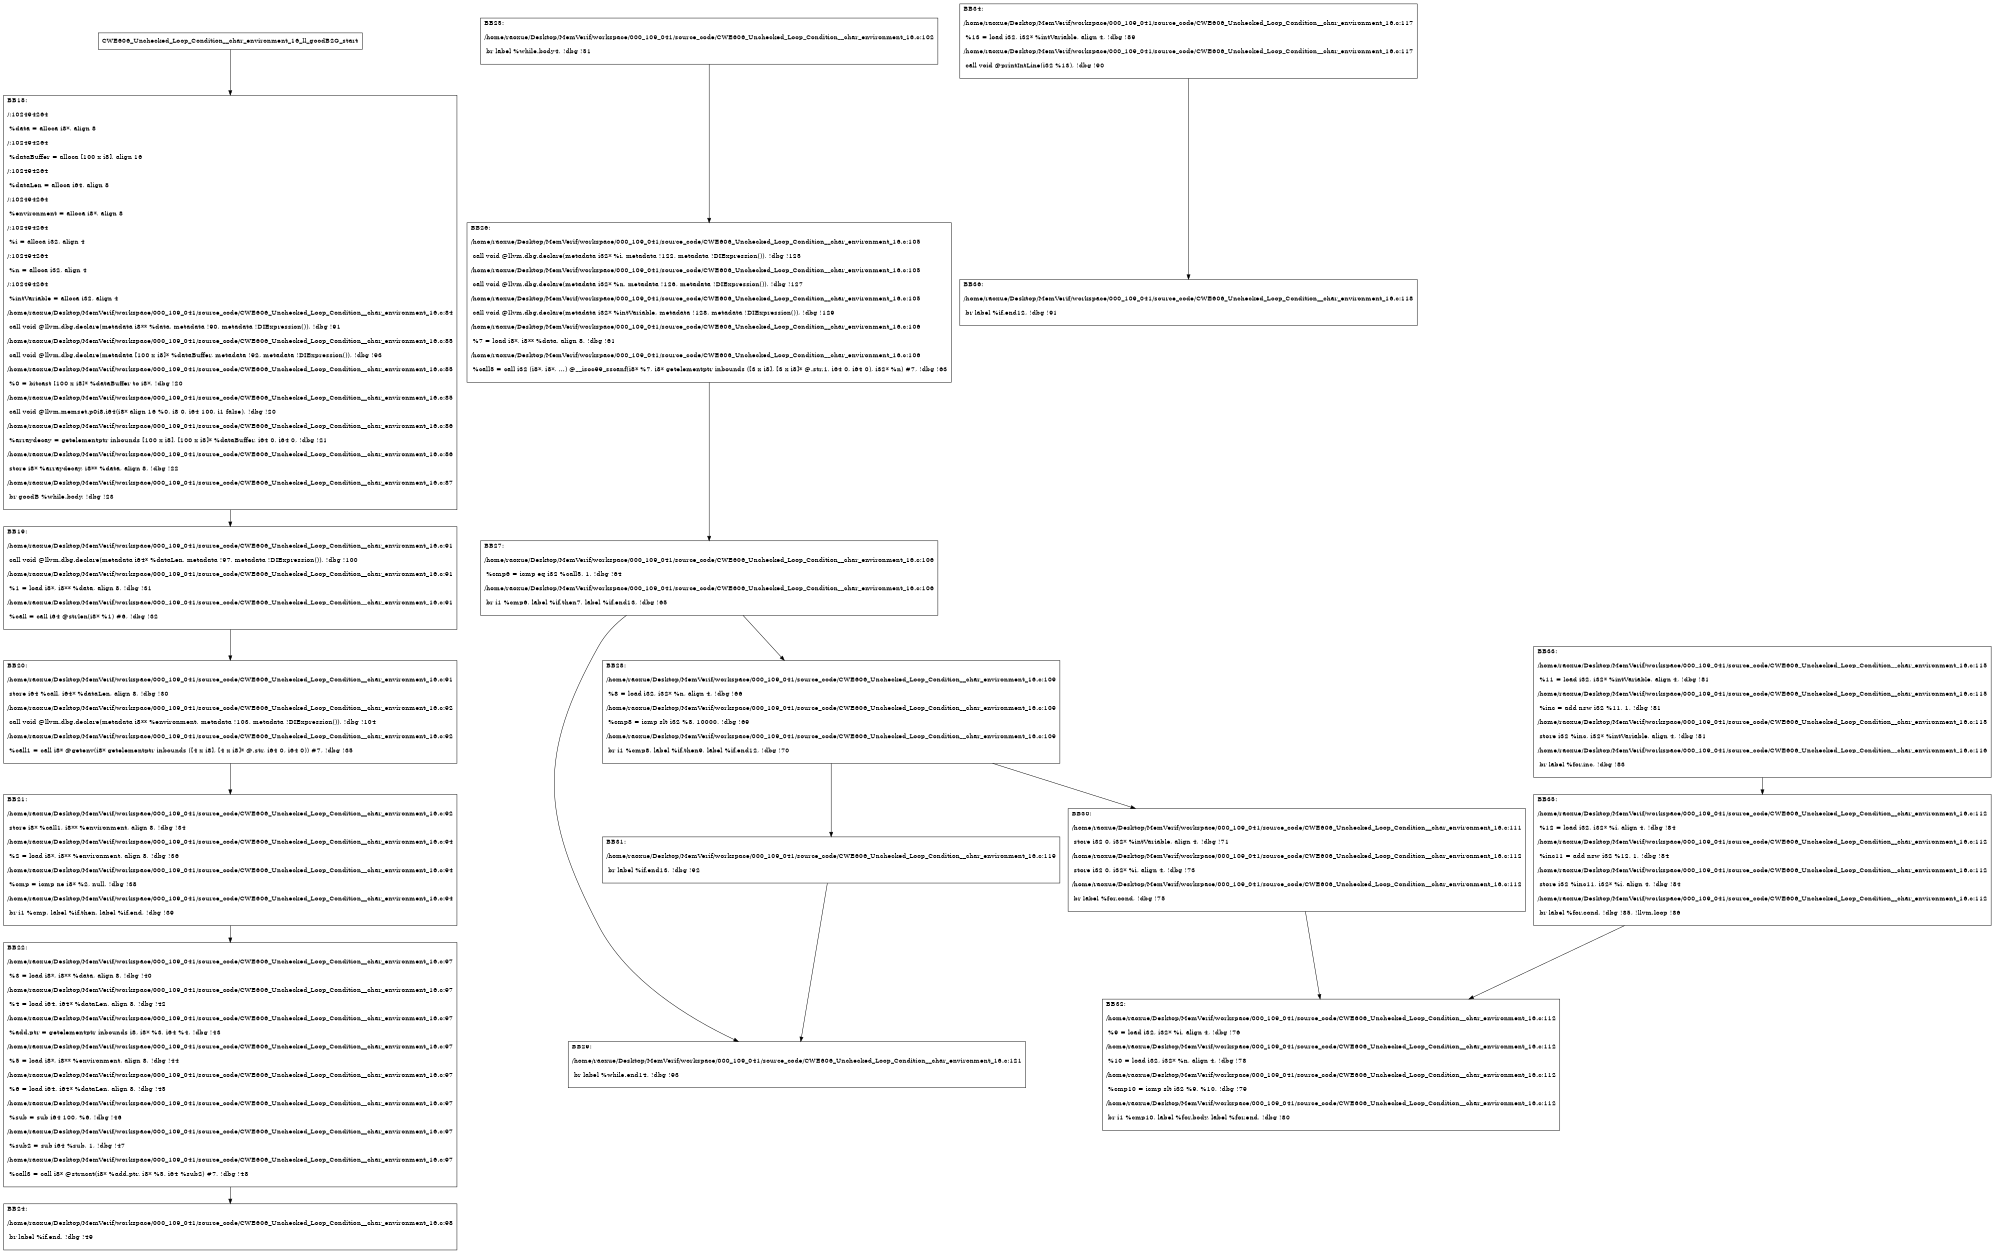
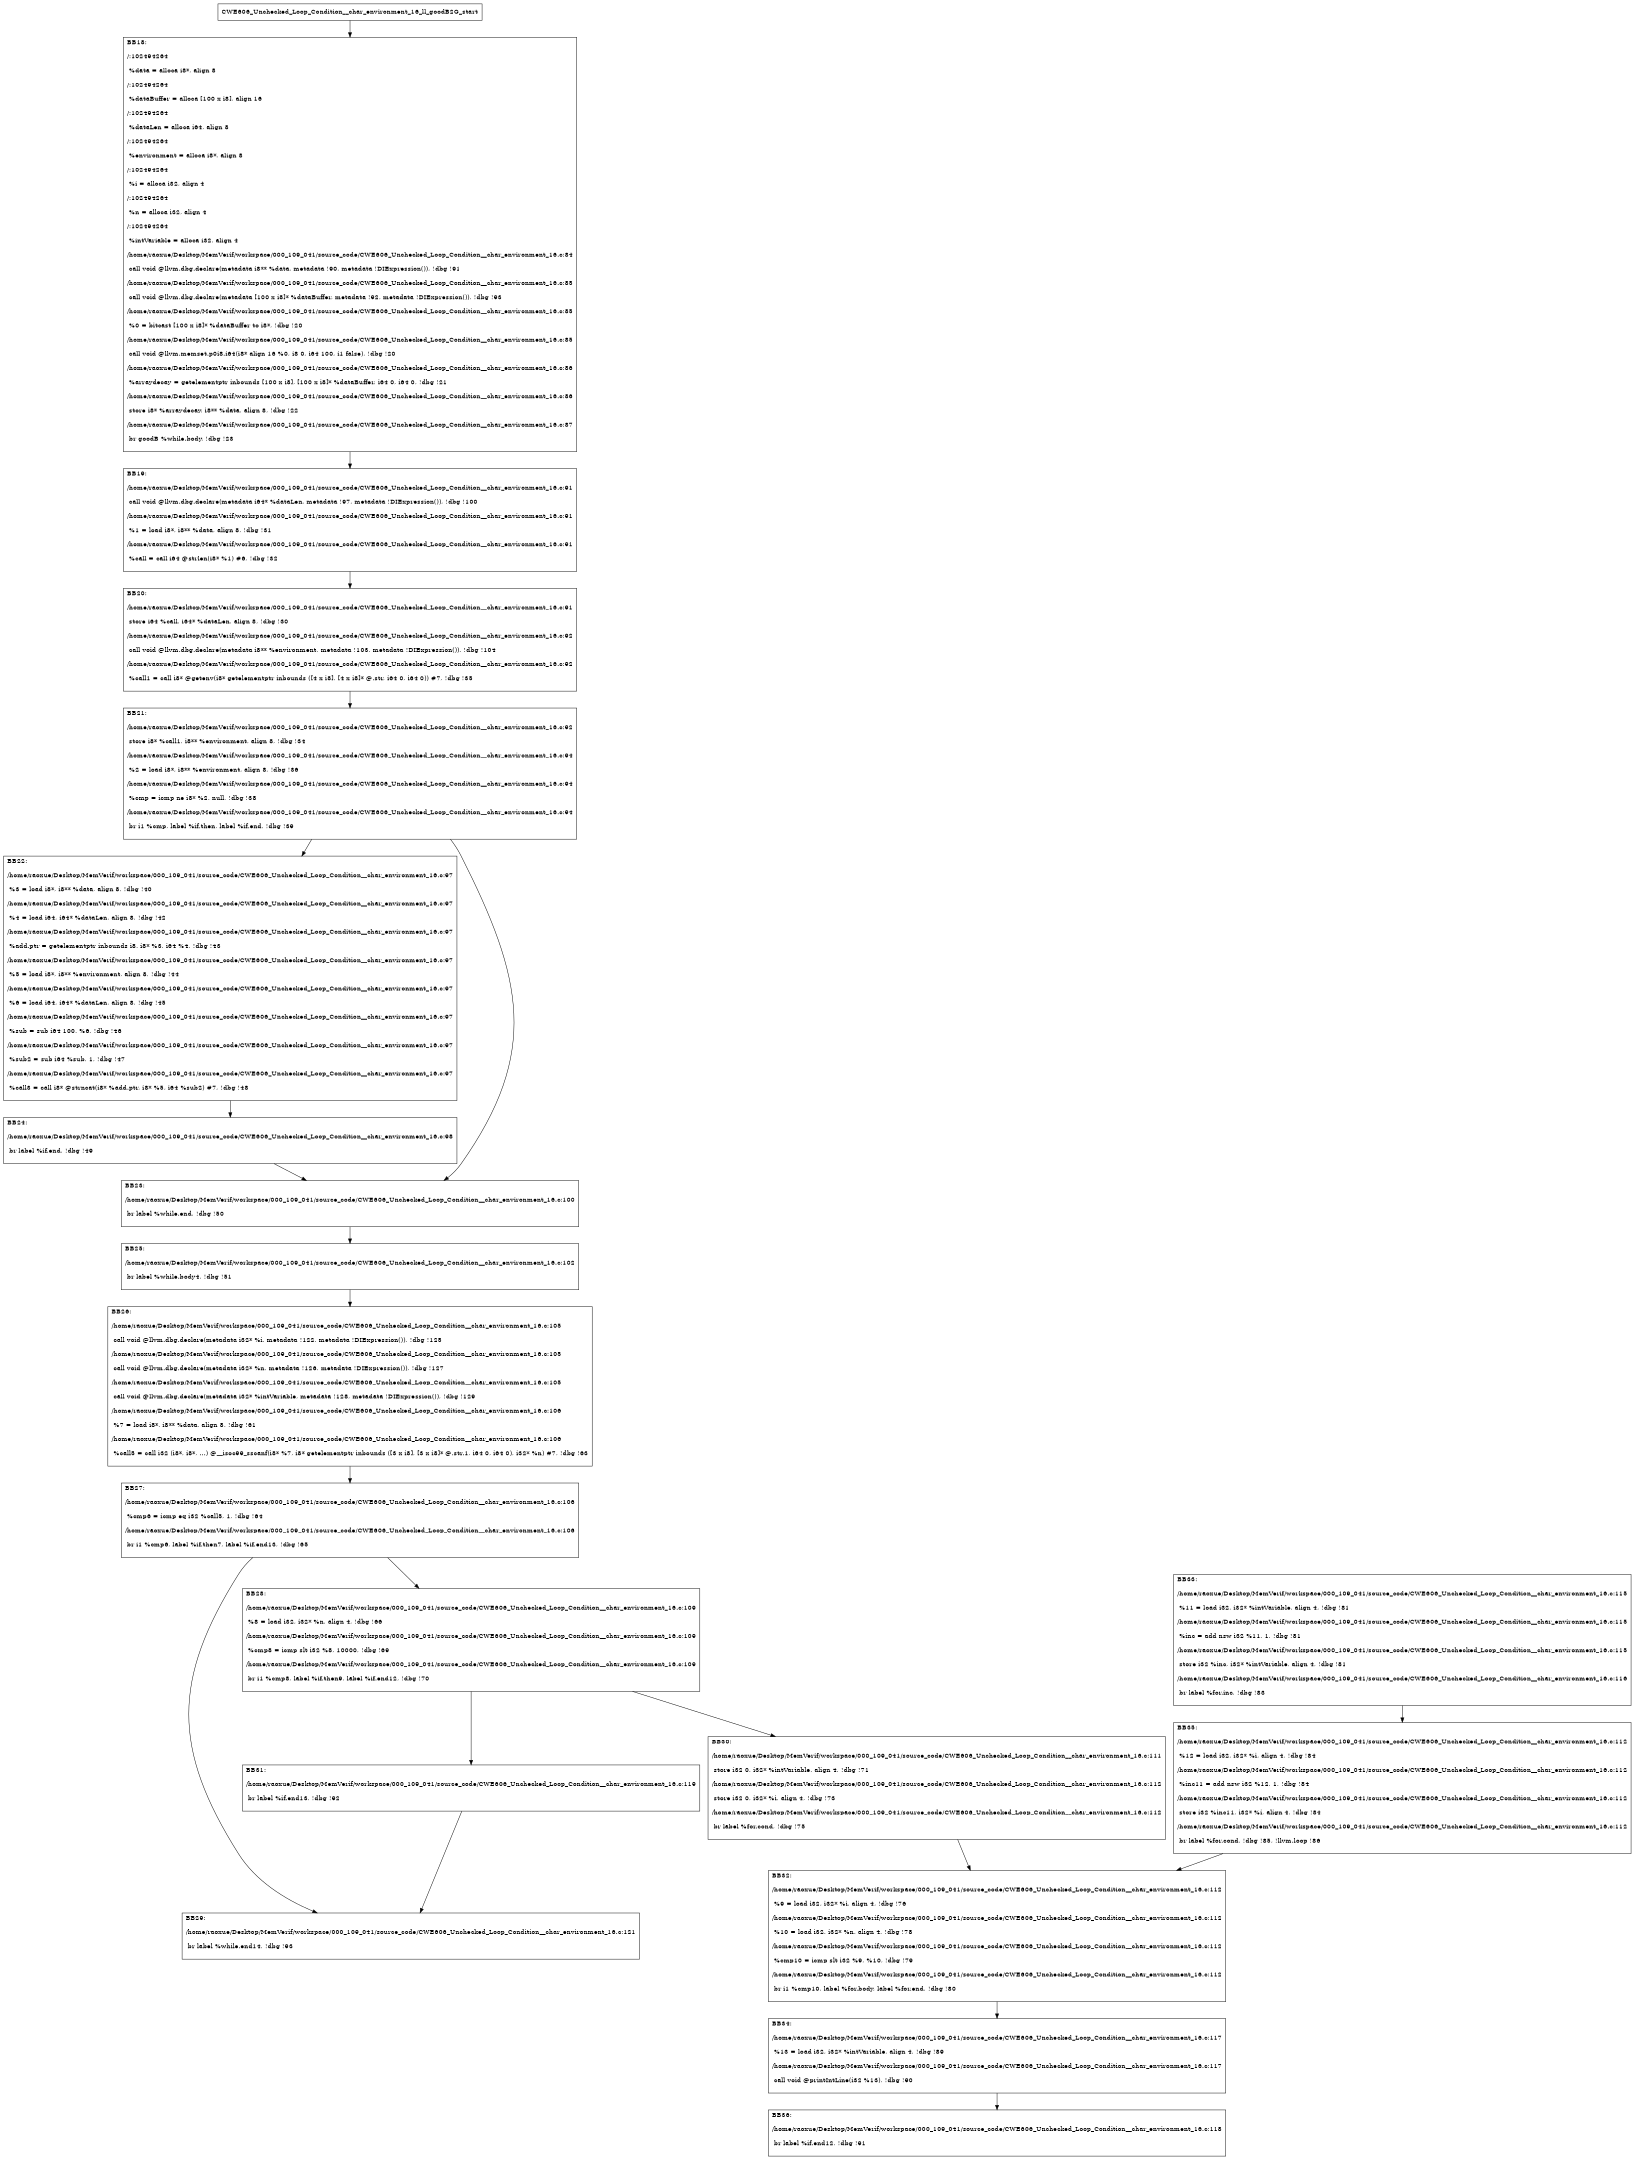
node "BB23:": added
edge "BB32:" -> "BB34:": added
